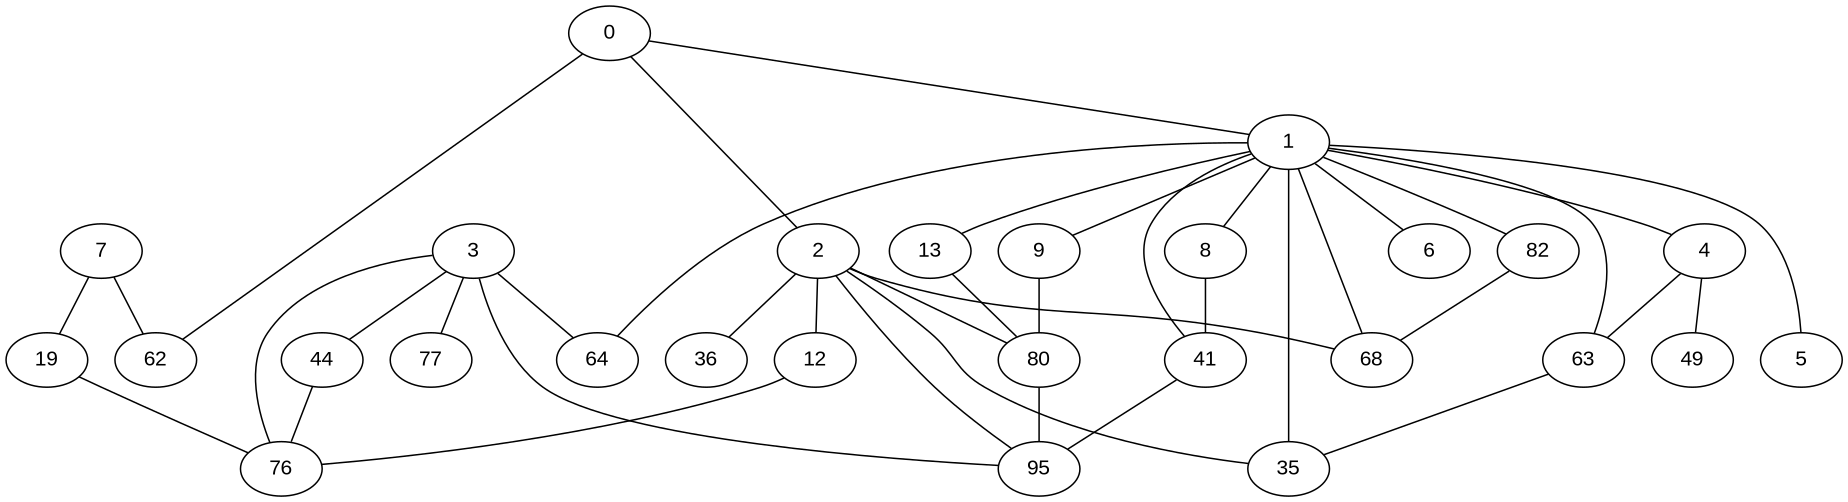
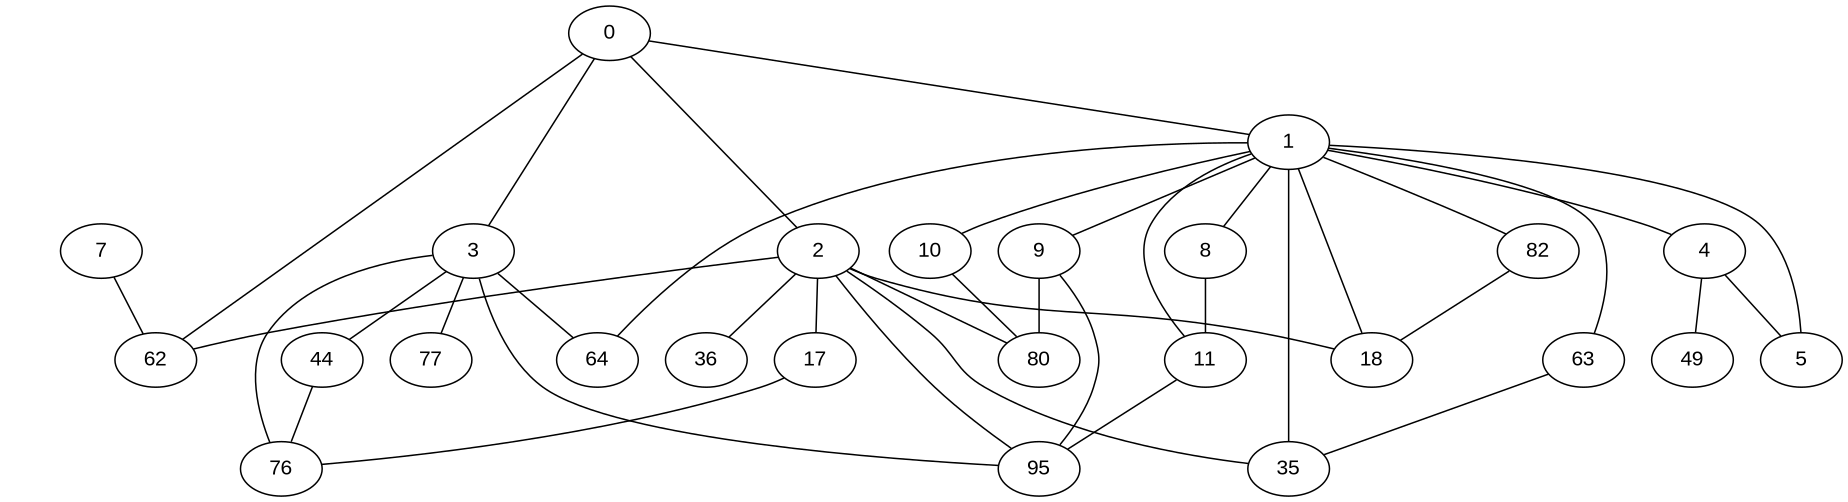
edge "0" -- "3": added
node "13": label "13" -> "10"
node "6": removed
edge "2" -- "62": added
edge "4" -- "63": now "4" -- "5"
node "19": removed
node "12": label "12" -> "17"
node "41": label "41" -> "11"
node "68": label "68" -> "18"
edge "80" -- "95": now "9" -- "95"
